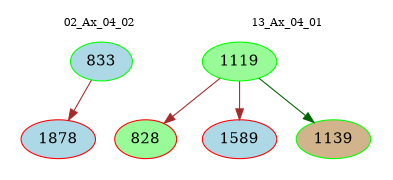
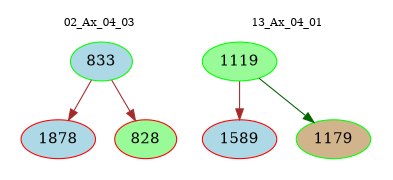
cluster "02_Ax_04_02": label "02_Ax_04_02" -> "02_Ax_04_03"
edge "1119" -> "828": now "833" -> "828"
node "1139": label "1139" -> "1179"
